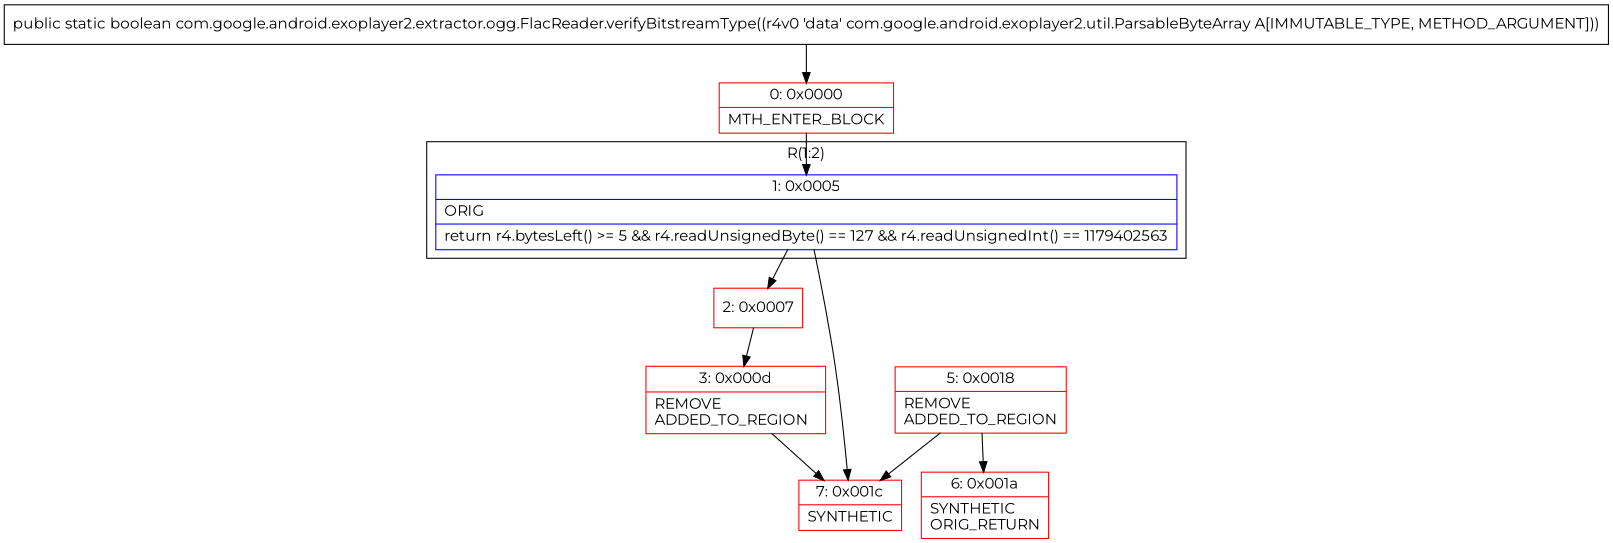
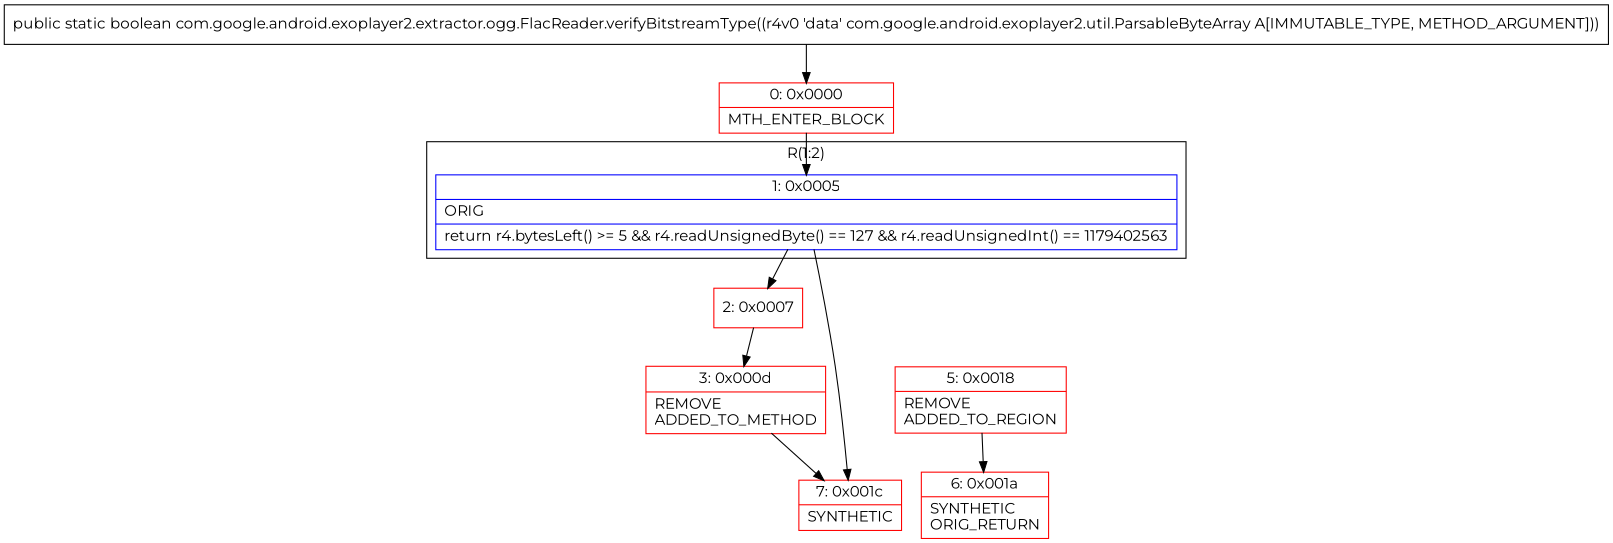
node "3: 0x000d": text "ADDED_TO_REGION" -> "ADDED_TO_METHOD"
edge "5: 0x0018" -> "7: 0x001c": removed
